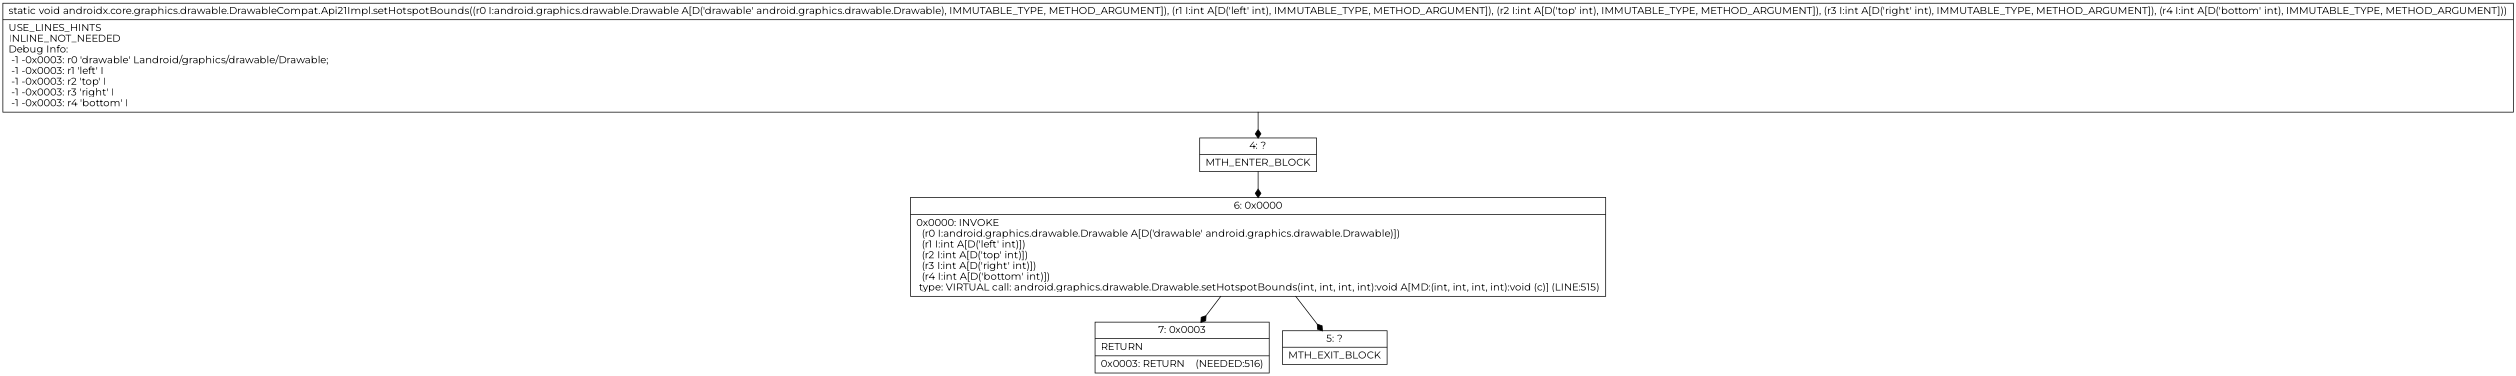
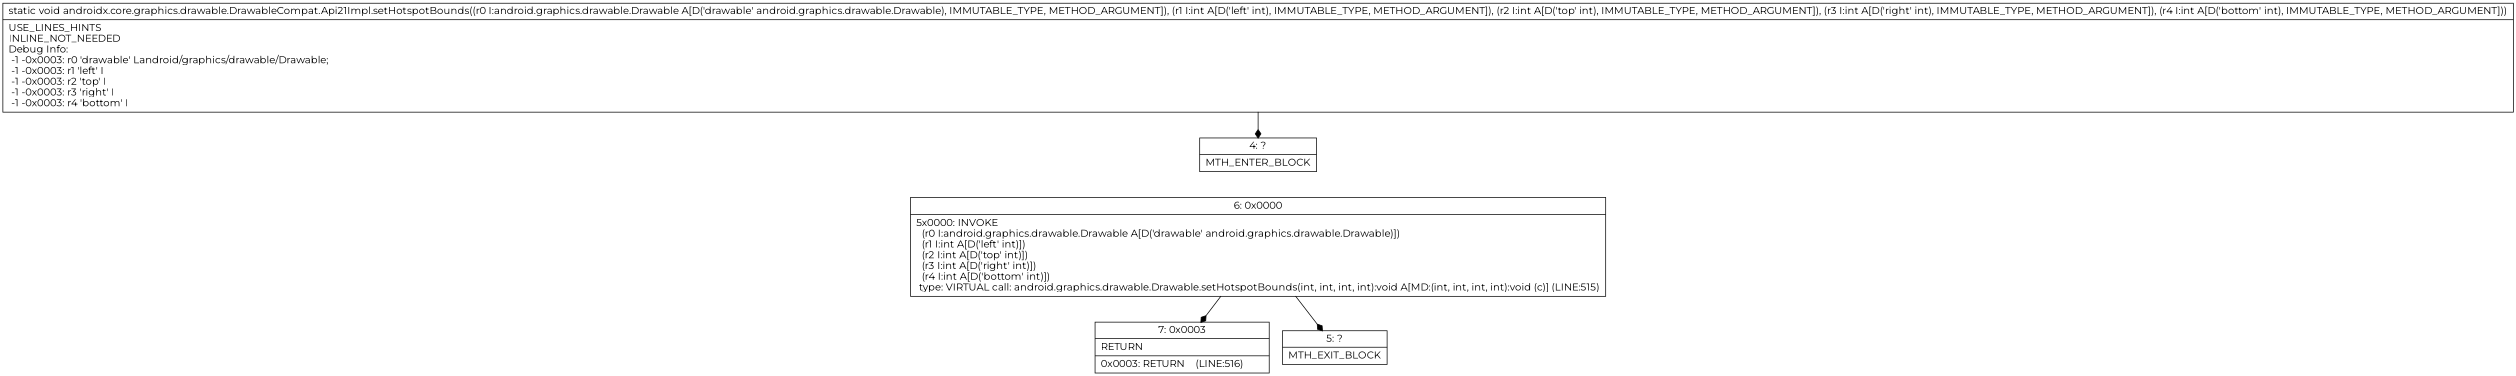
edge "4: ?" -> "6: 0x0000": removed
node "6: 0x0000": text "0x0000: INVOKE" -> "5x0000: INVOKE"
node "7: 0x0003": text "0x0003: RETURN    (NEEDED:516)" -> "0x0003: RETURN    (LINE:516)"
